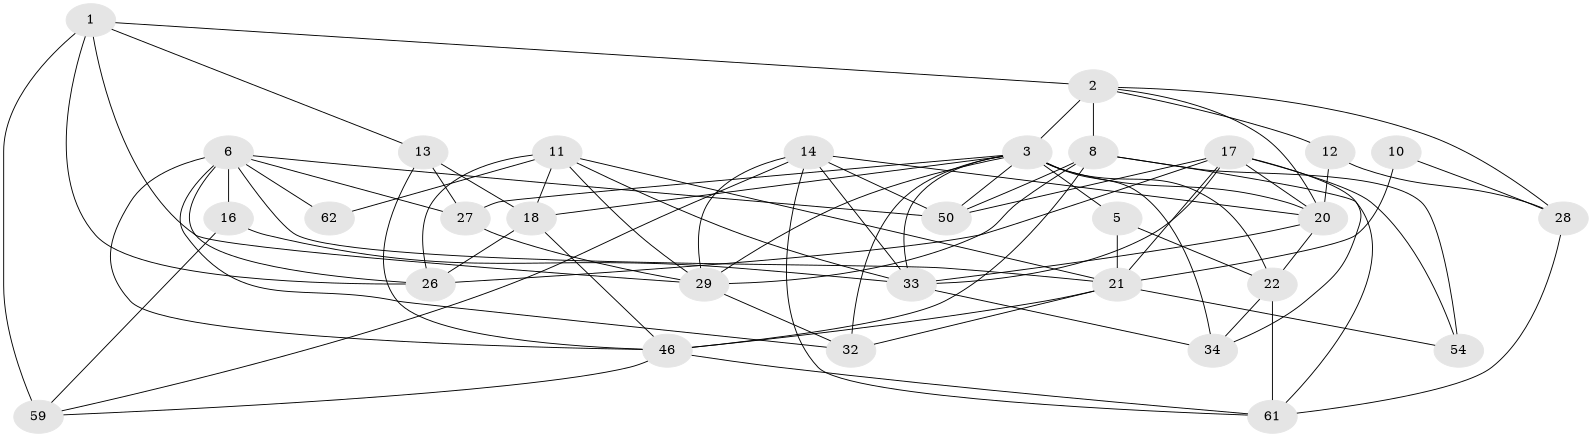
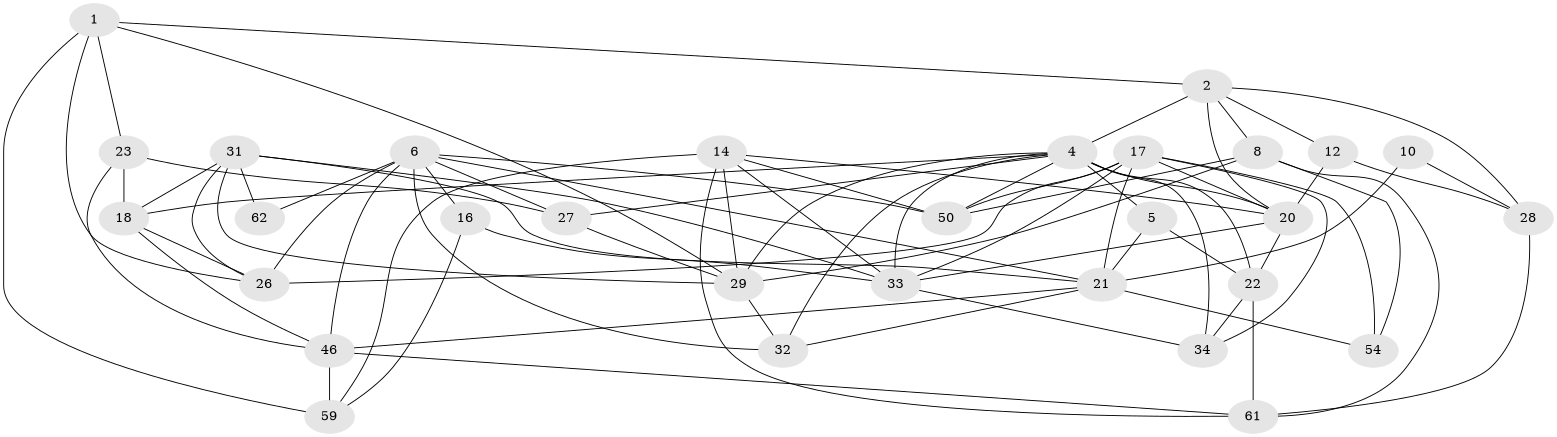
node "13": label "13" -> "23"
node "11": label "11" -> "31"
node "3": label "3" -> "4"
edge "8" -- "46": removed
